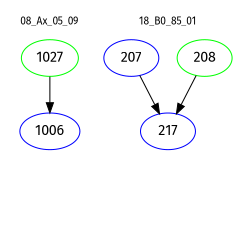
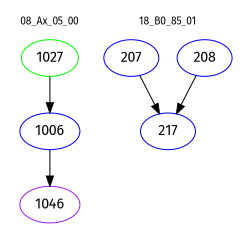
cluster "08_Ax_05_09": label "08_Ax_05_09" -> "08_Ax_05_00"
node "208": color green -> blue
node "1046": added
